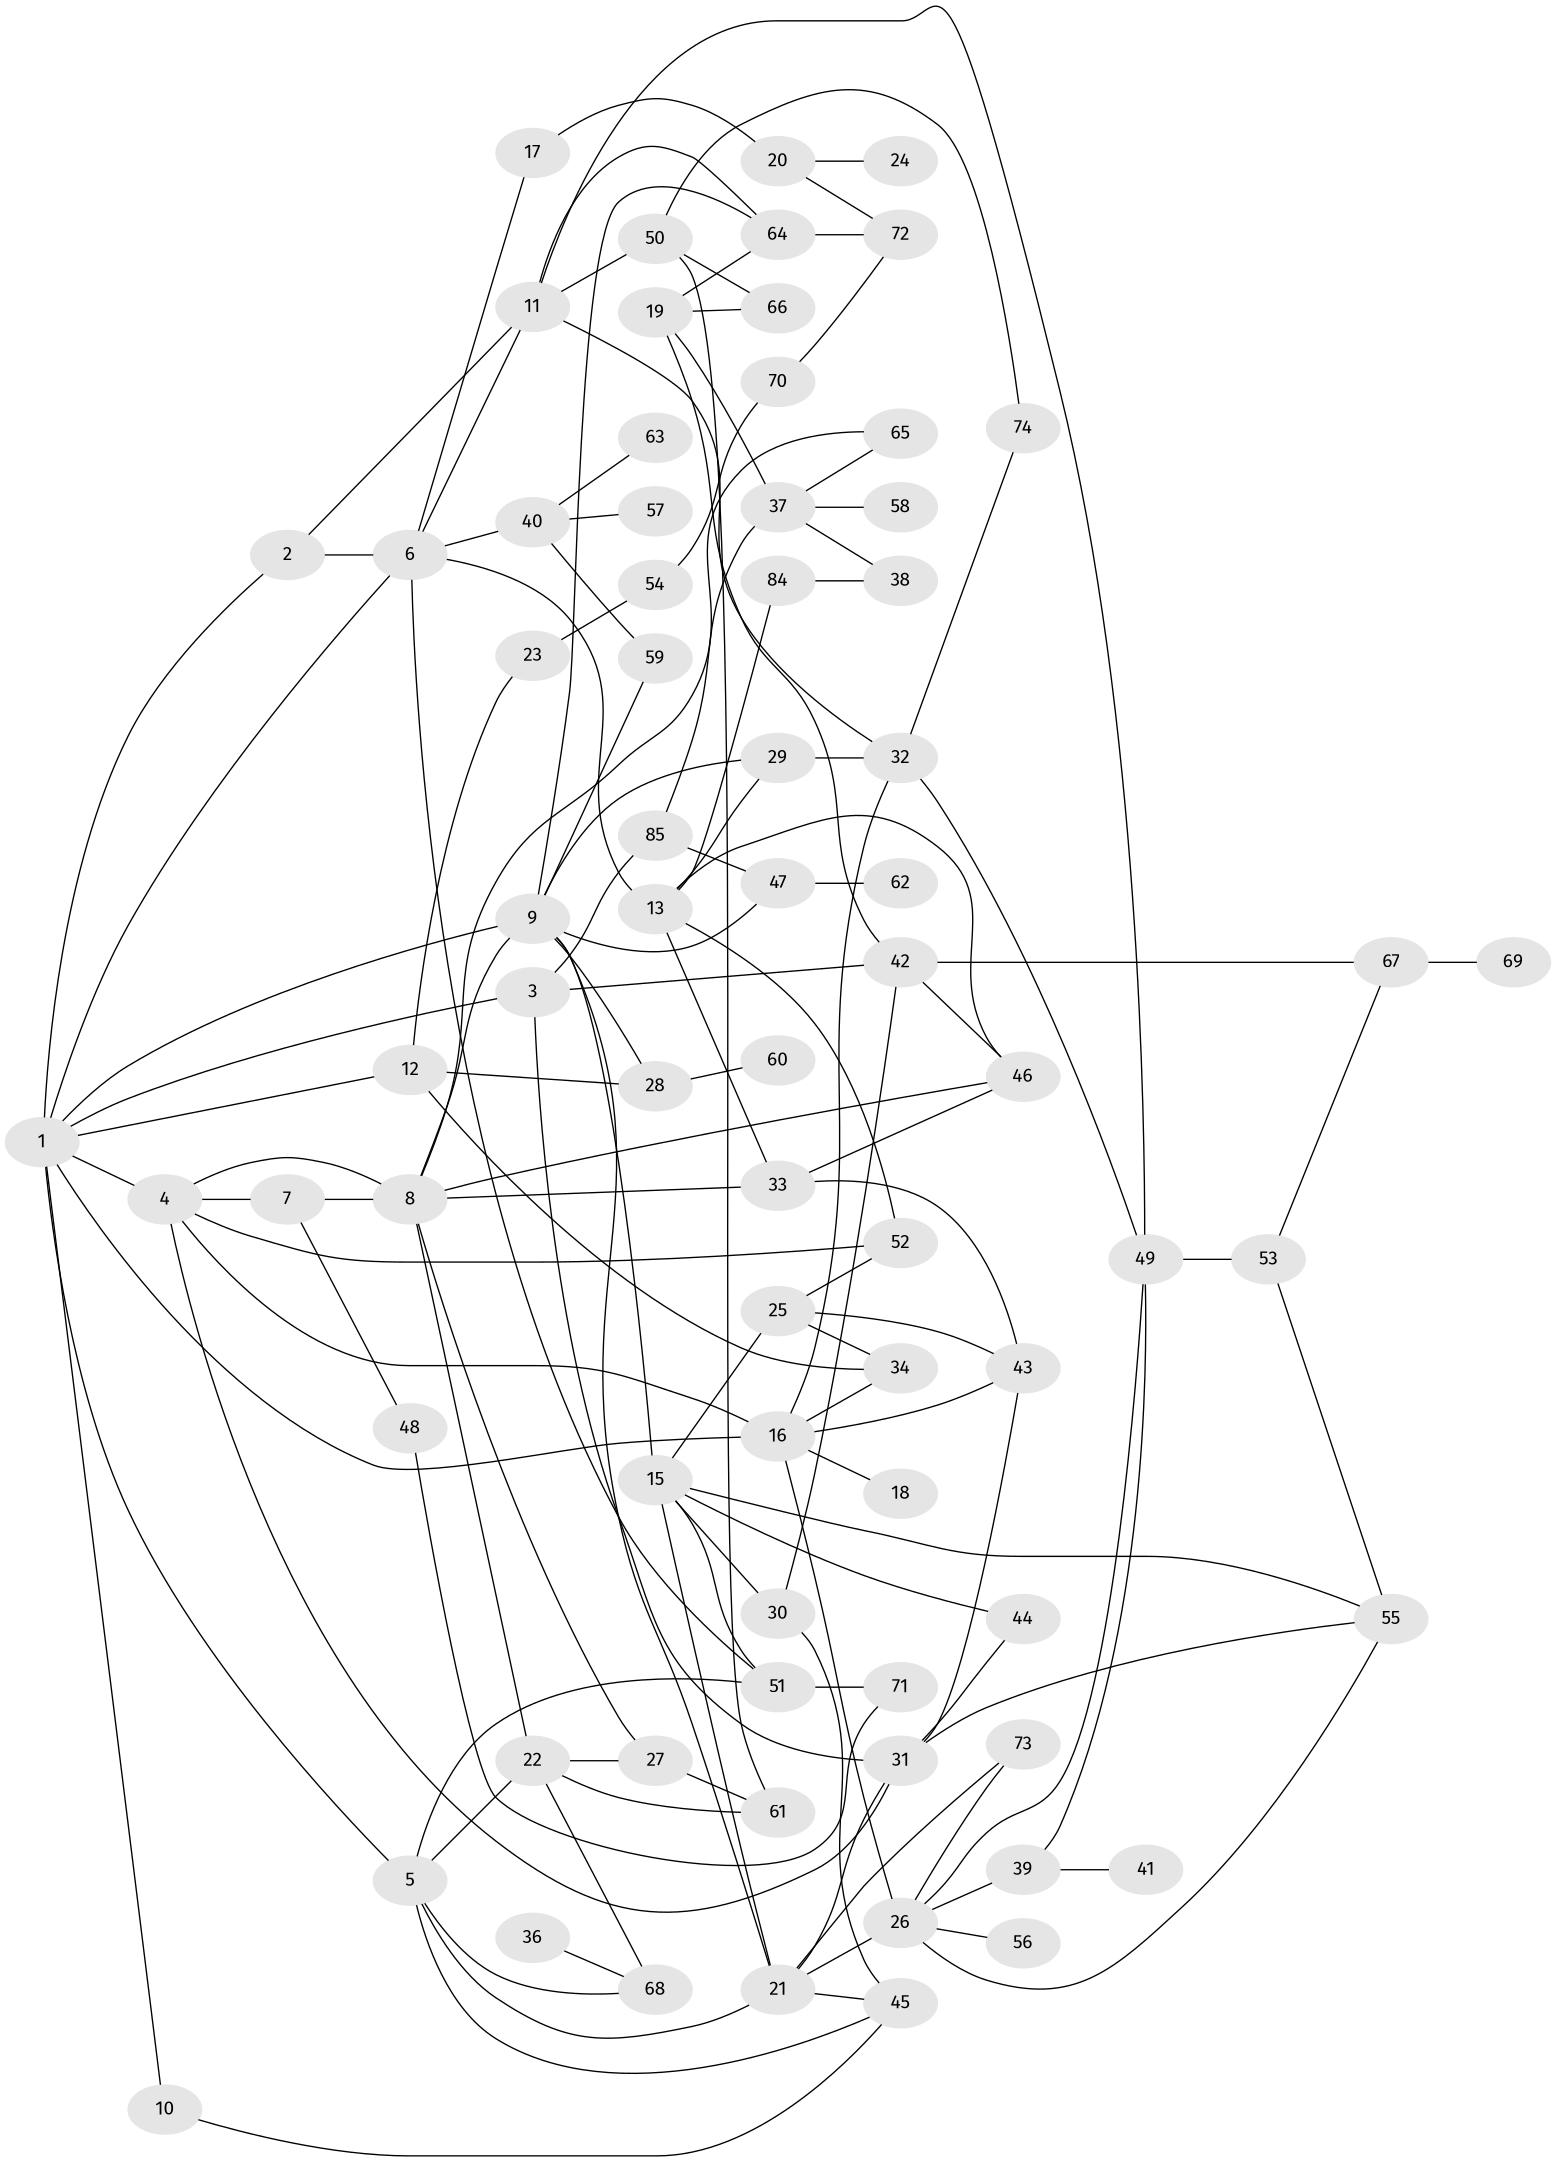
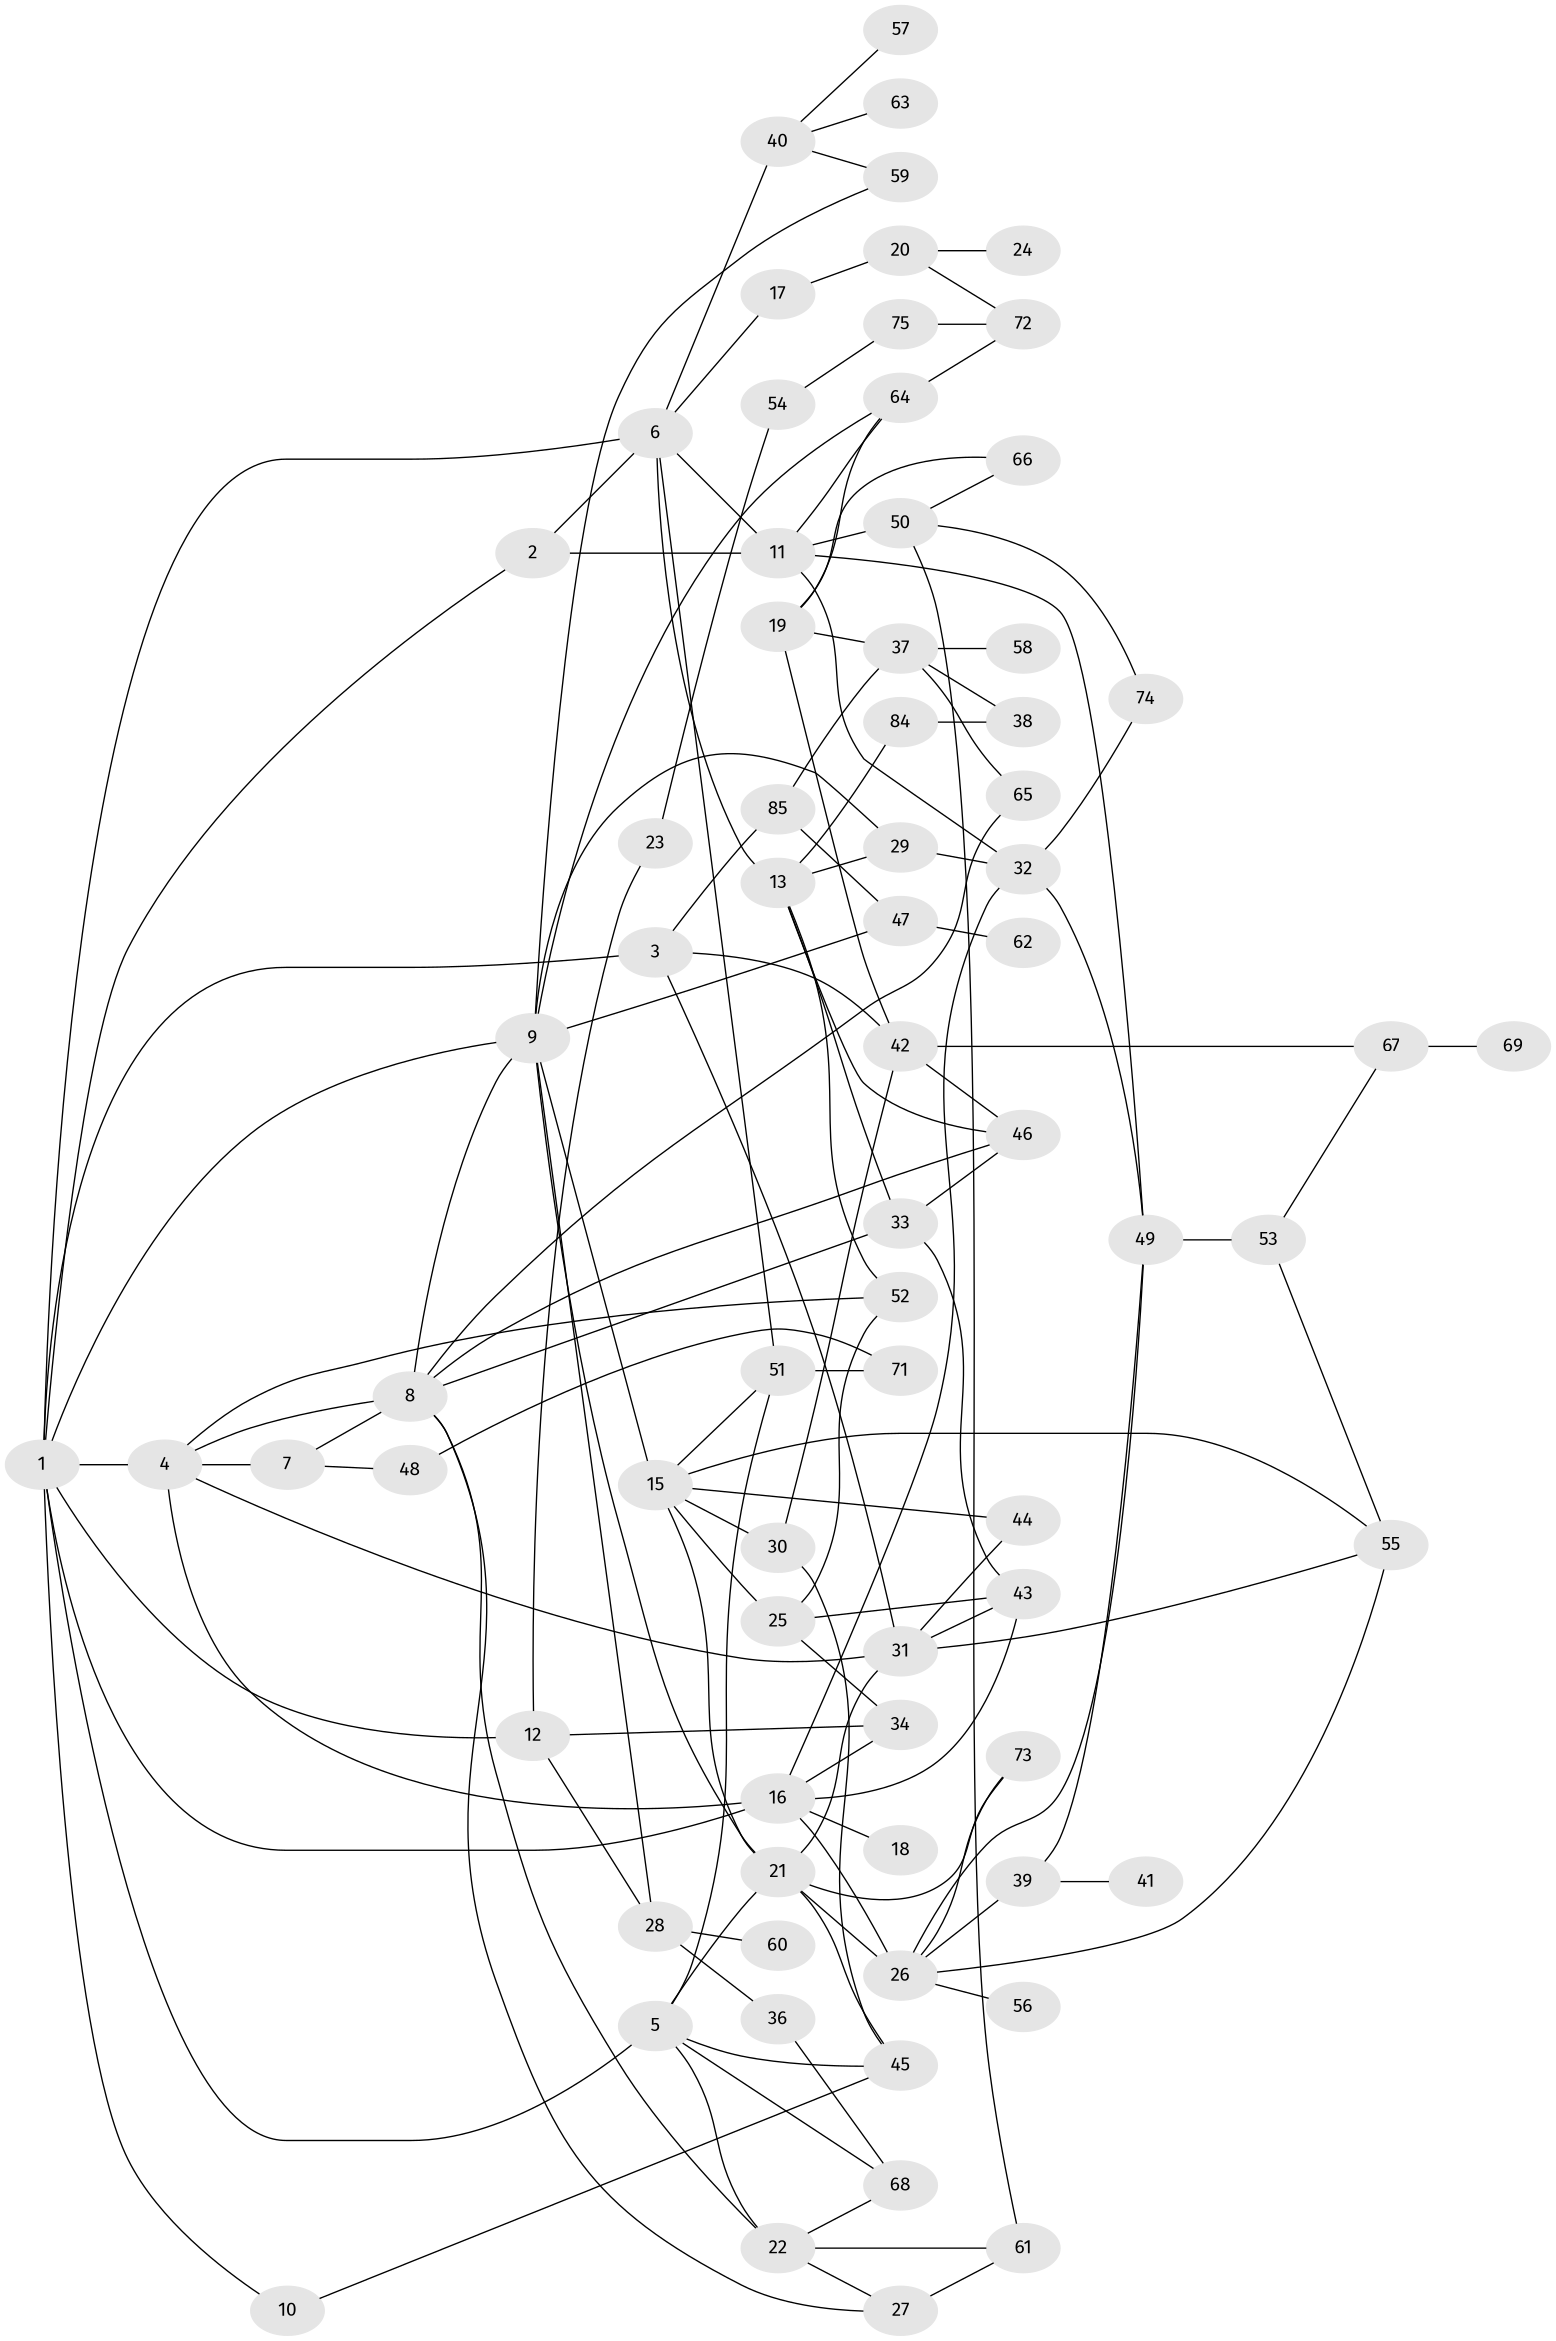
node "70": label "70" -> "75"
edge "28" -- "36": added
